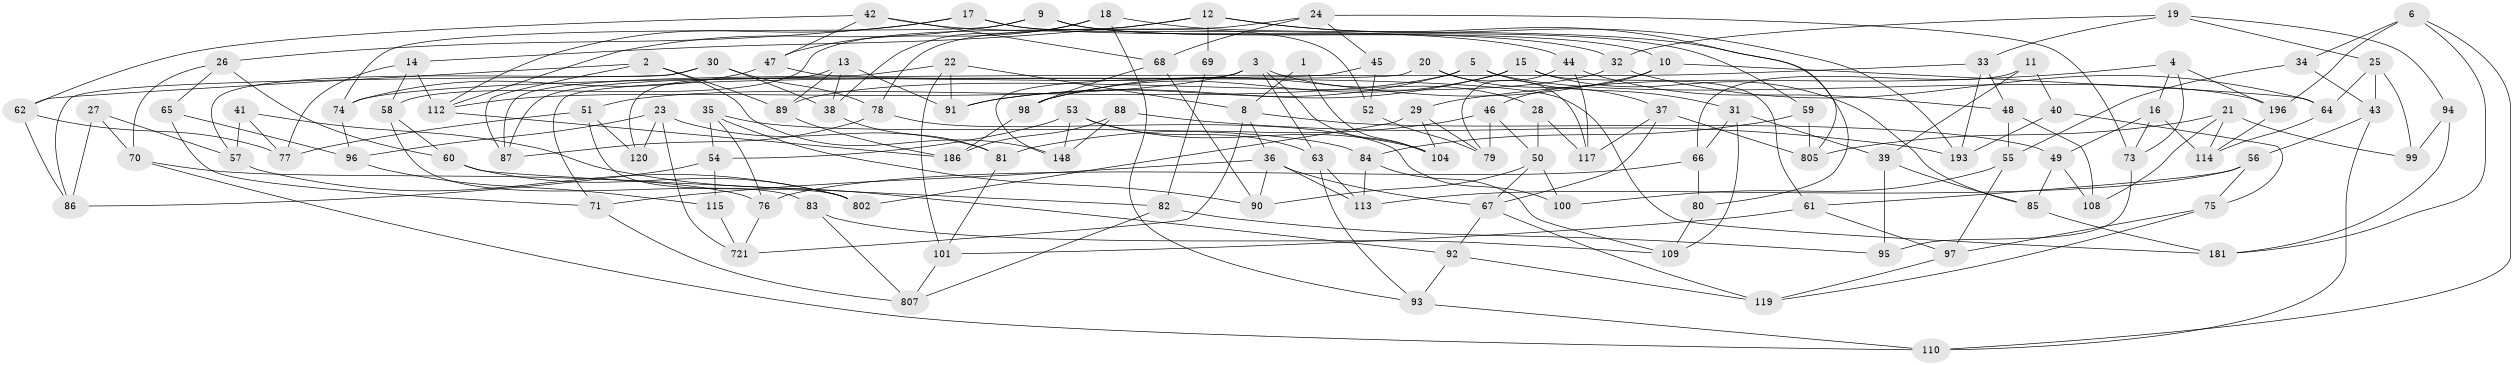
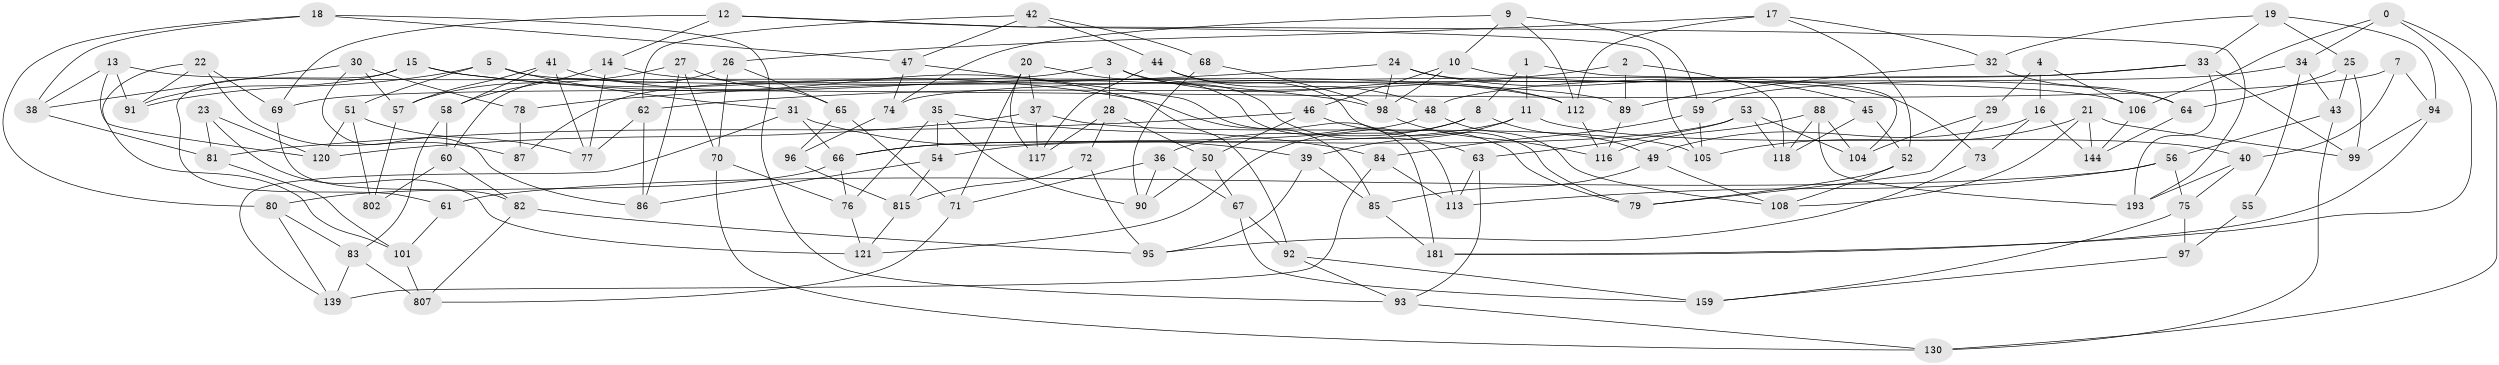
node "6": label "6" -> "0"
edge "24" -- "68": now "24" -- "98"
edge "12" -- "58": now "41" -- "58"
node "7": added
edge "34" -- "59": added
edge "27" -- "65": added
edge "22" -- "8": now "22" -- "69"
edge "1" -- "11": added
edge "2" -- "87": removed
node "196": label "196" -> "106"
edge "33" -- "99": added
edge "3" -- "104": now "88" -- "104"
edge "4" -- "73": removed
edge "48" -- "55": now "48" -- "66"
edge "23" -- "96": removed
node "186": label "186" -> "116"
node "148": label "148" -> "118"
node "72": added
node "805": label "805" -> "105"
node "114": label "114" -> "144"
edge "29" -- "802": removed
edge "37" -- "67": now "37" -- "120"
edge "36" -- "113": now "20" -- "113"
edge "52" -- "108": added
node "115": label "115" -> "815"
node "100": removed
edge "80" -- "83": added
edge "61" -- "97": removed
node "721": label "721" -> "121"
node "109": label "109" -> "139"
node "119": label "119" -> "159"
node "110": label "110" -> "130"
